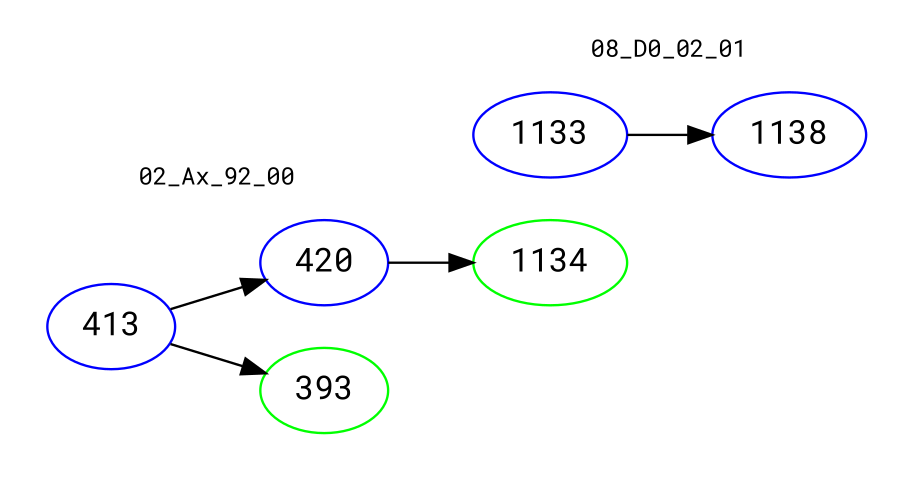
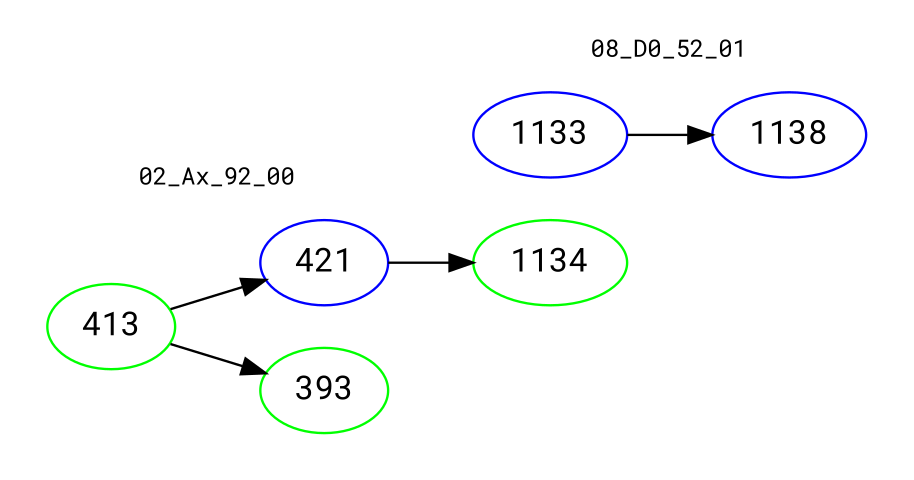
cluster "08_D0_02_01": label "08_D0_02_01" -> "08_D0_52_01"
node "420": label "420" -> "421"
node "413": color blue -> green
